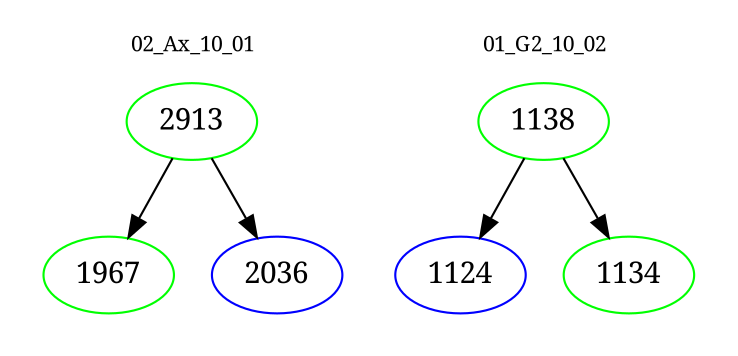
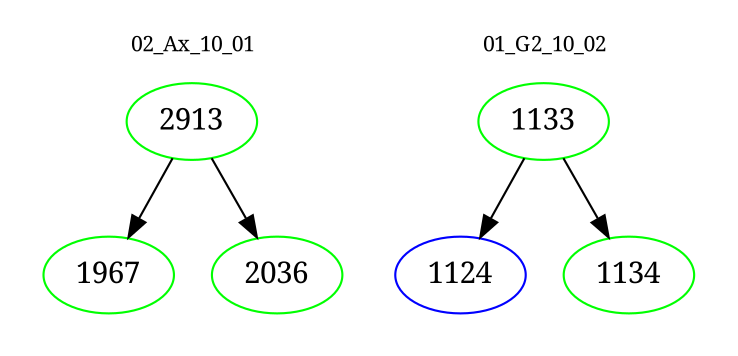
node "1138": label "1138" -> "1133"
node "2036": color blue -> green
